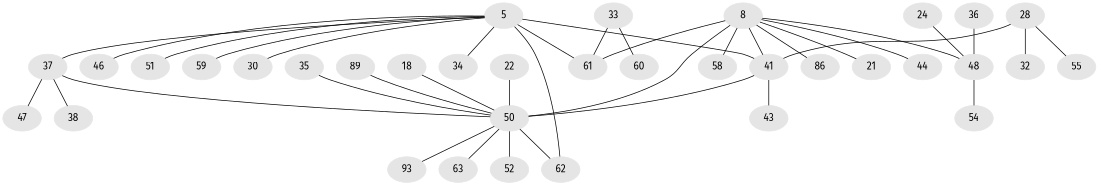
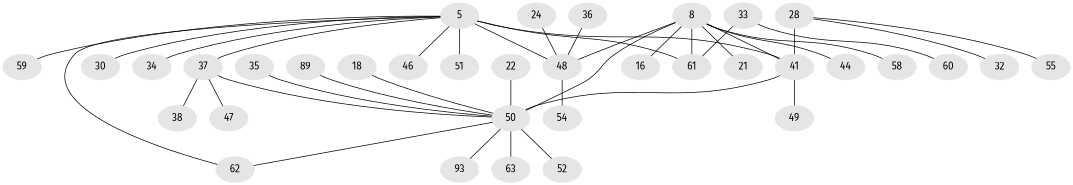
edge "5" -- "48": added
node "86": label "86" -> "16"
node "43": label "43" -> "49"
